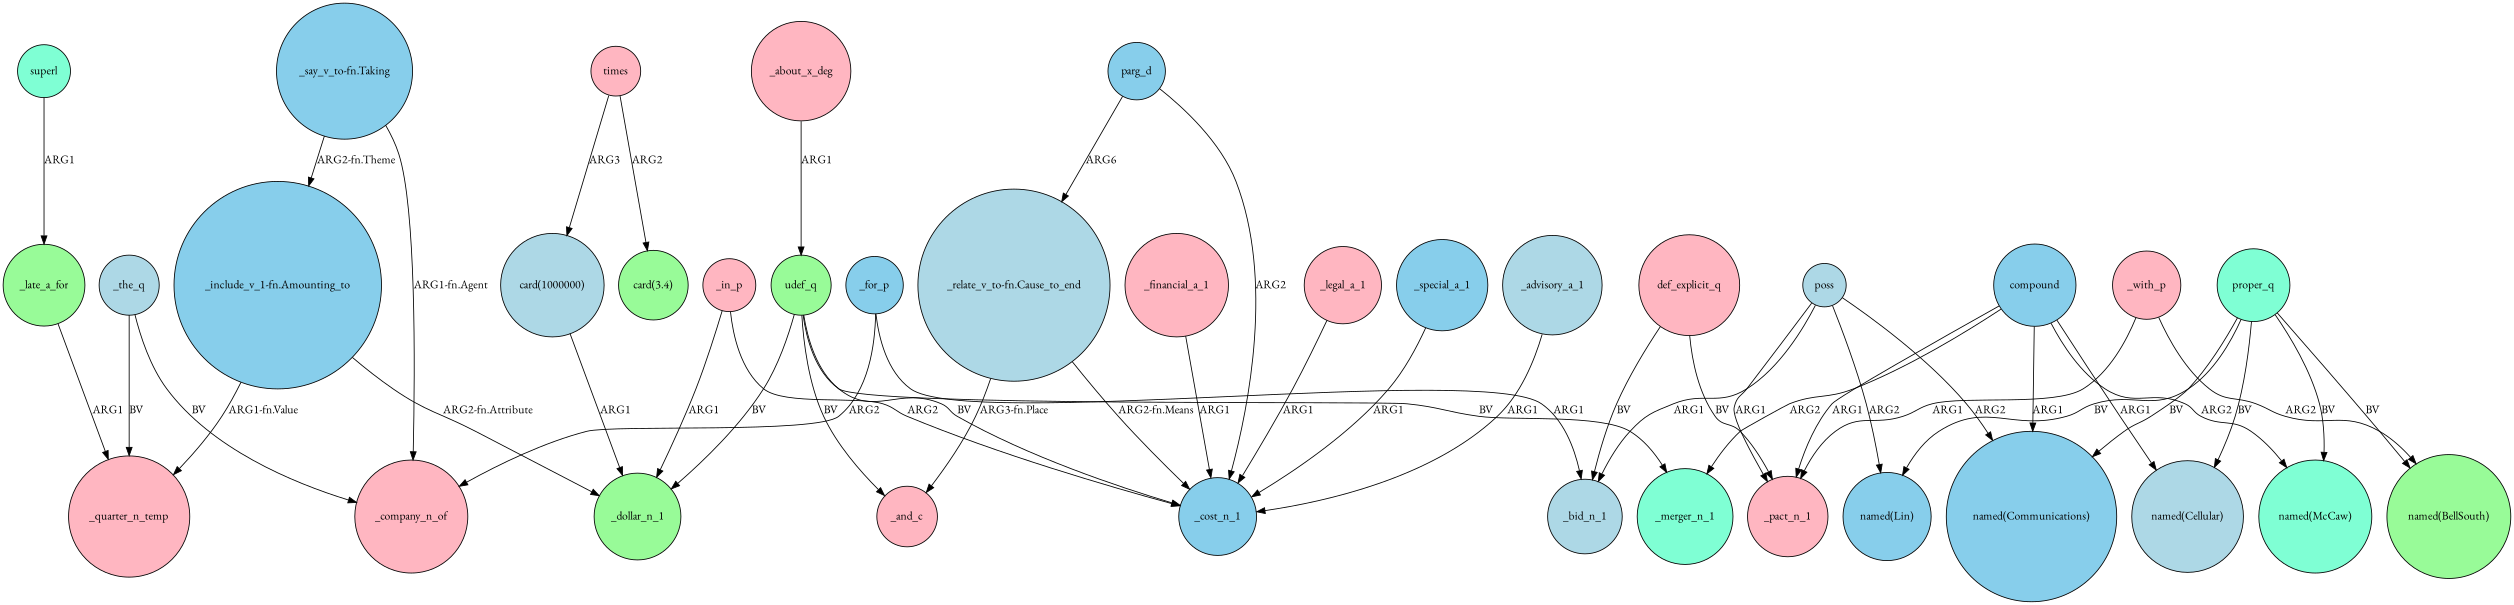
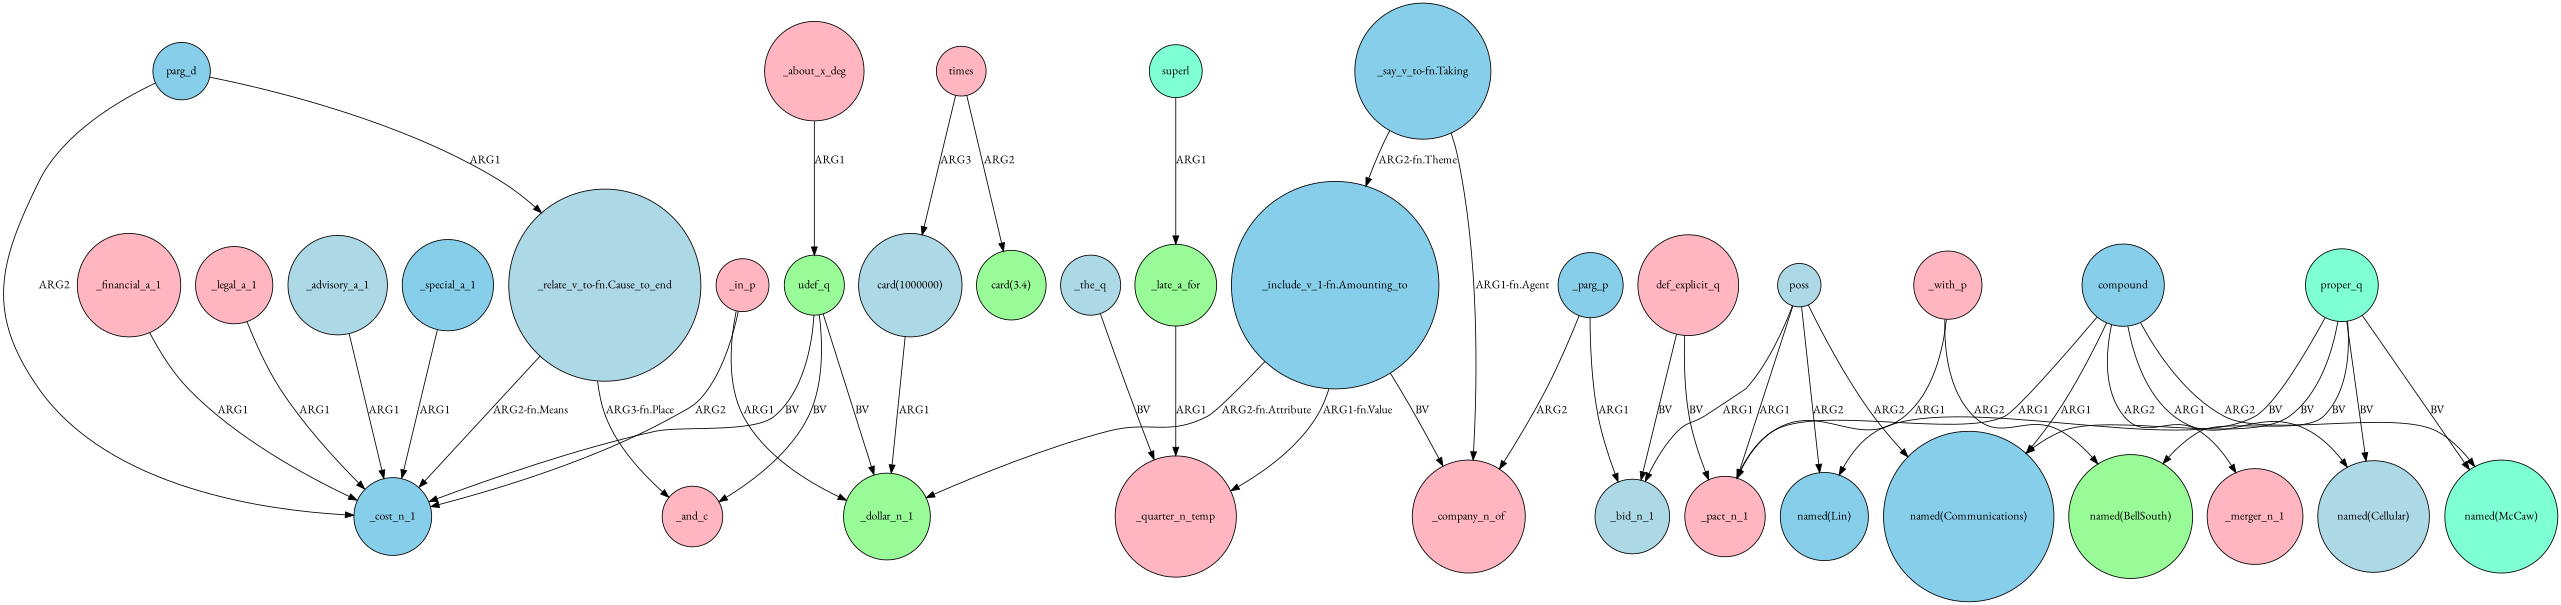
edge "parg_d" -> "_relate_v_to-fn.Cause_to_end": label "ARG6" -> "ARG1"
node "_for_p": label "_for_p" -> "_parg_p"
edge "udef_q" -> "_merger_n_1": removed, label "BV"
edge "_the_q" -> "_company_n_of": now "_include_v_1-fn.Amounting_to" -> "_company_n_of"
node "_merger_n_1": fillcolor aquamarine -> lightpink
